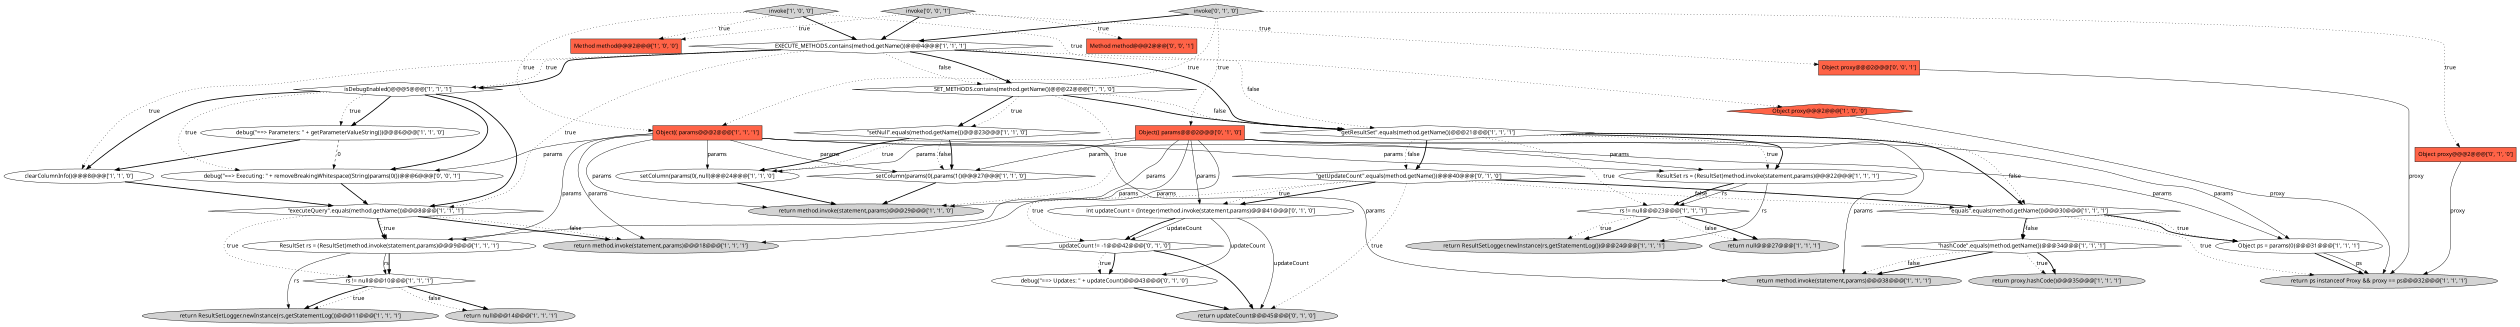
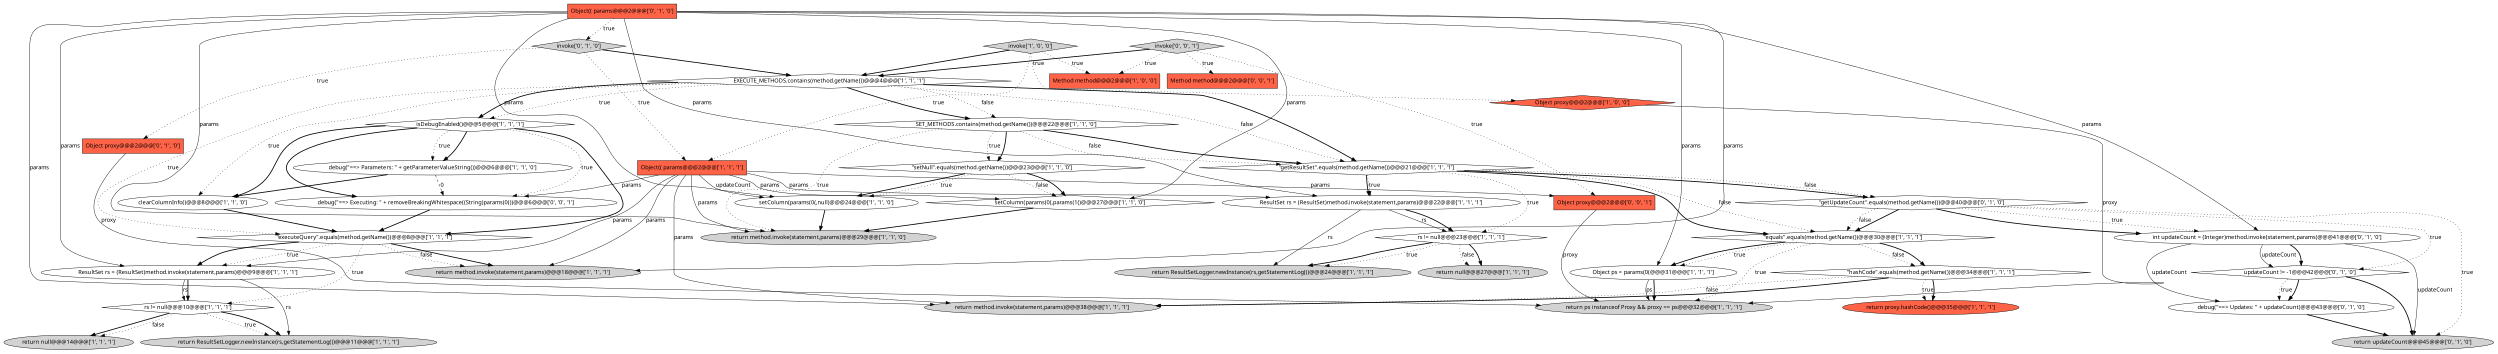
edge "invoke['0', '1', '0']" -> "Object(( params@@@2@@@['0', '1', '0']": reversed
edge "Object(( params@@@2@@@['1', '1', '1']" -> "Object ps = params(0(@@@31@@@['1', '1', '1']": now "Object(( params@@@2@@@['1', '1', '1']" -> "Object proxy@@@2@@@['0', '0', '1']"
edge "Object(( params@@@2@@@['1', '1', '1']" -> "setColumn(params(0(,null)@@@24@@@['1', '1', '0']": label "params" -> "updateCount"
node "return proxy.hashCode()@@@35@@@['1', '1', '1']": fillcolor lightgray -> tomato
